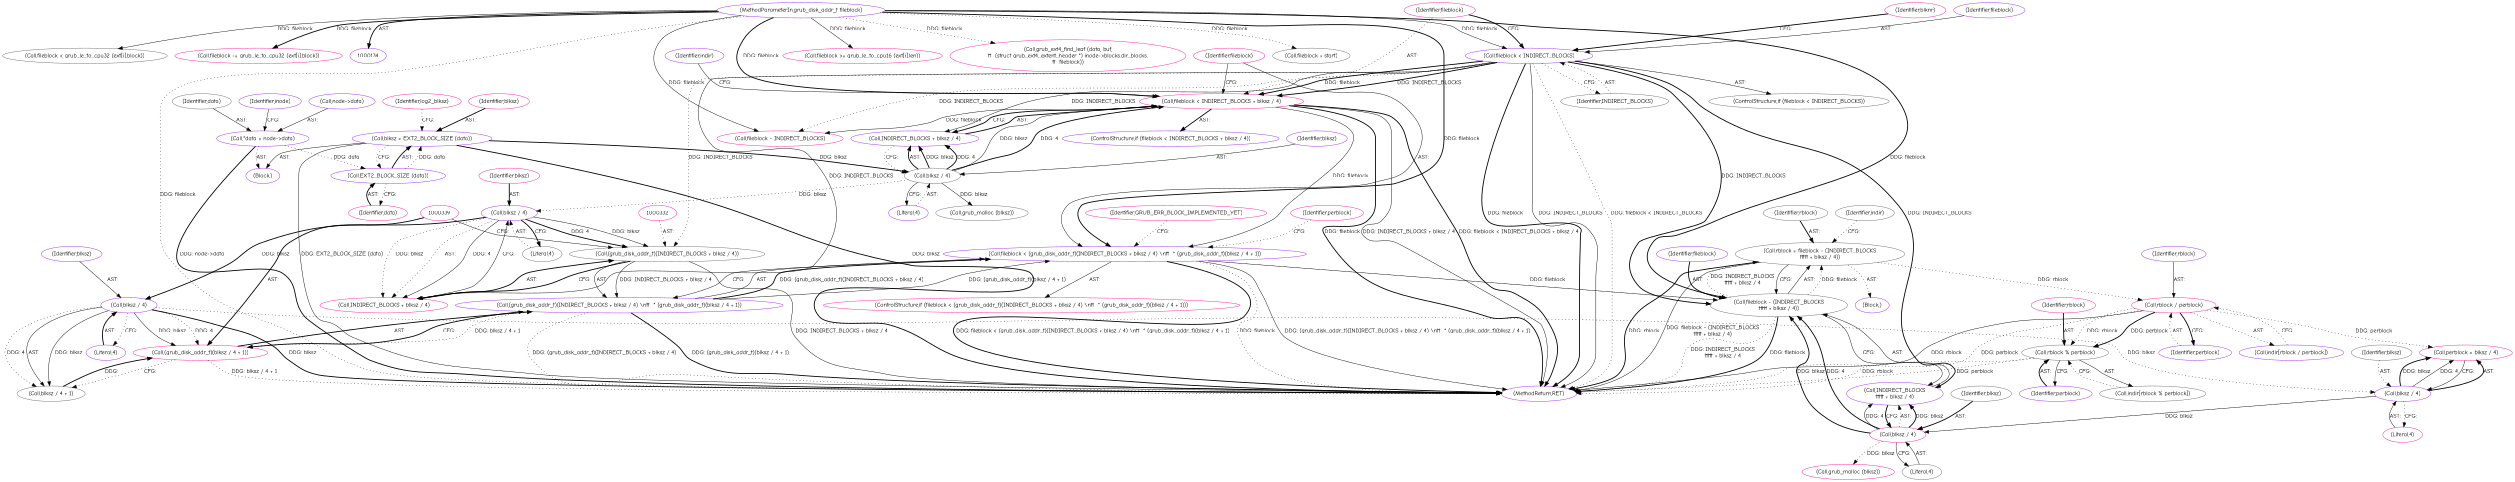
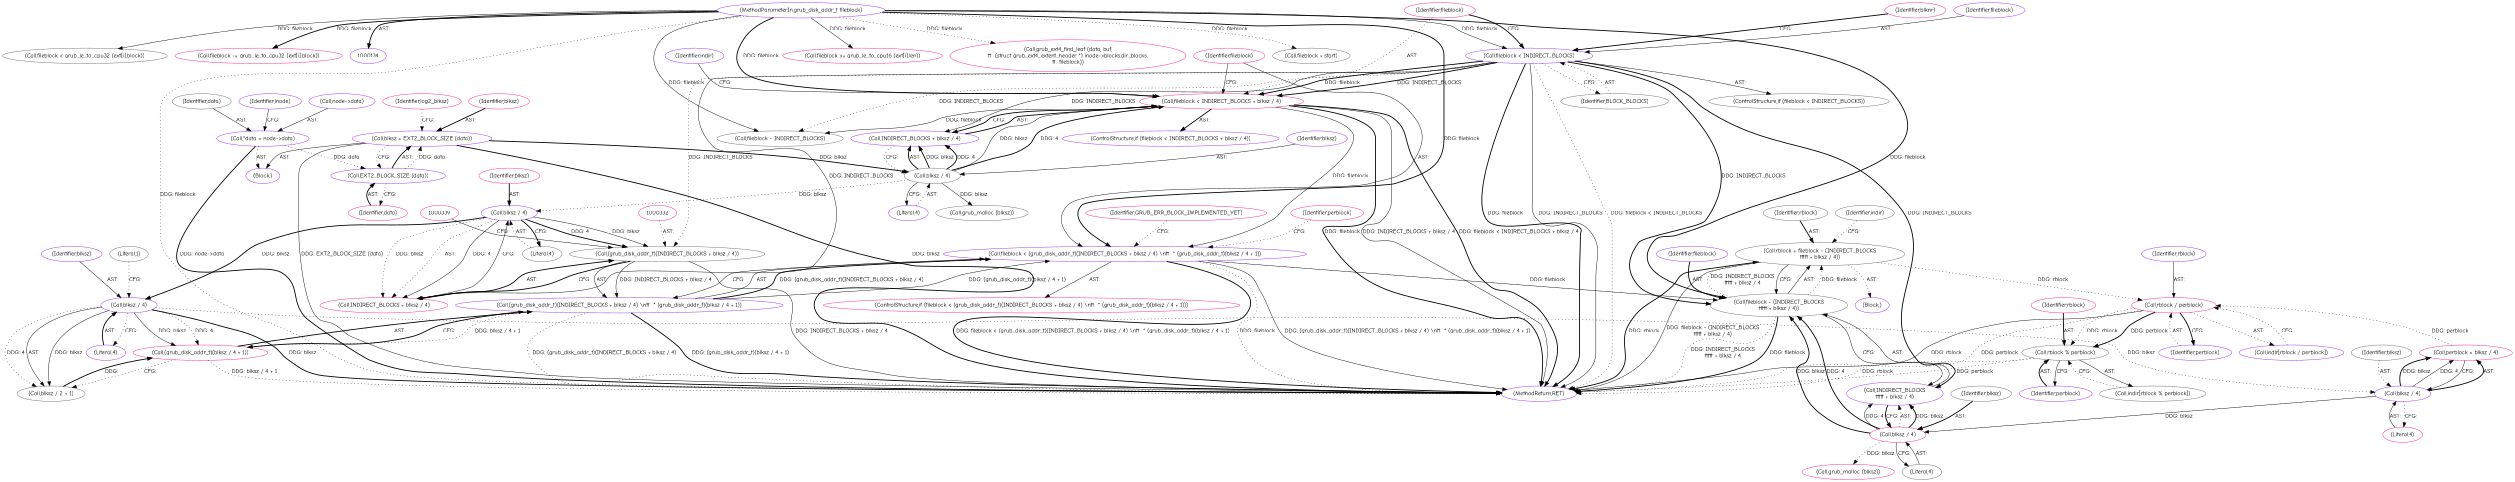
node "(Identifier,INDIRECT_BLOCKS)": label "(Identifier,INDIRECT_BLOCKS)" -> "(Identifier,BLOCK_BLOCKS)"
node "(Call,fileblock - INDIRECT_BLOCKS)": color deeppink -> gray40
edge "1000339" -> "(Call,(grub_disk_addr_t)(blksz / 4 + 1))": removed, label "AST:"
node "(Literal,1)": added
edge "(Call,rblock / perblock)" -> "(Call,perblock = blksz / 4)": reversed
node "(Call,blksz / 4 + 1)": label "(Call,blksz / 4 + 1)" -> "(Call,blksz / 2 + 1)"
